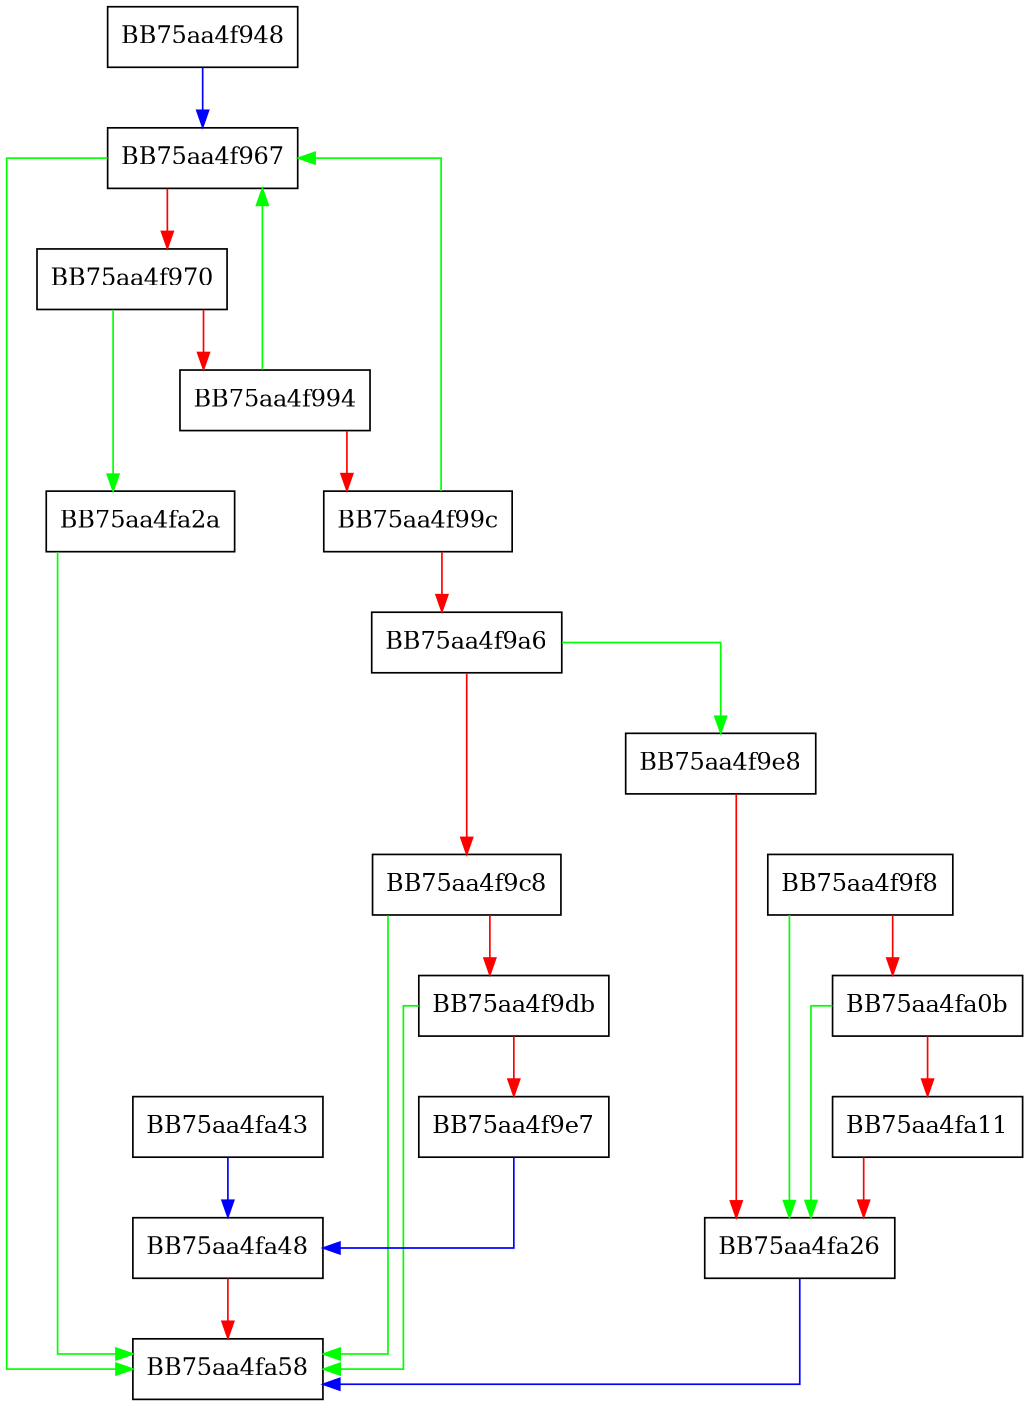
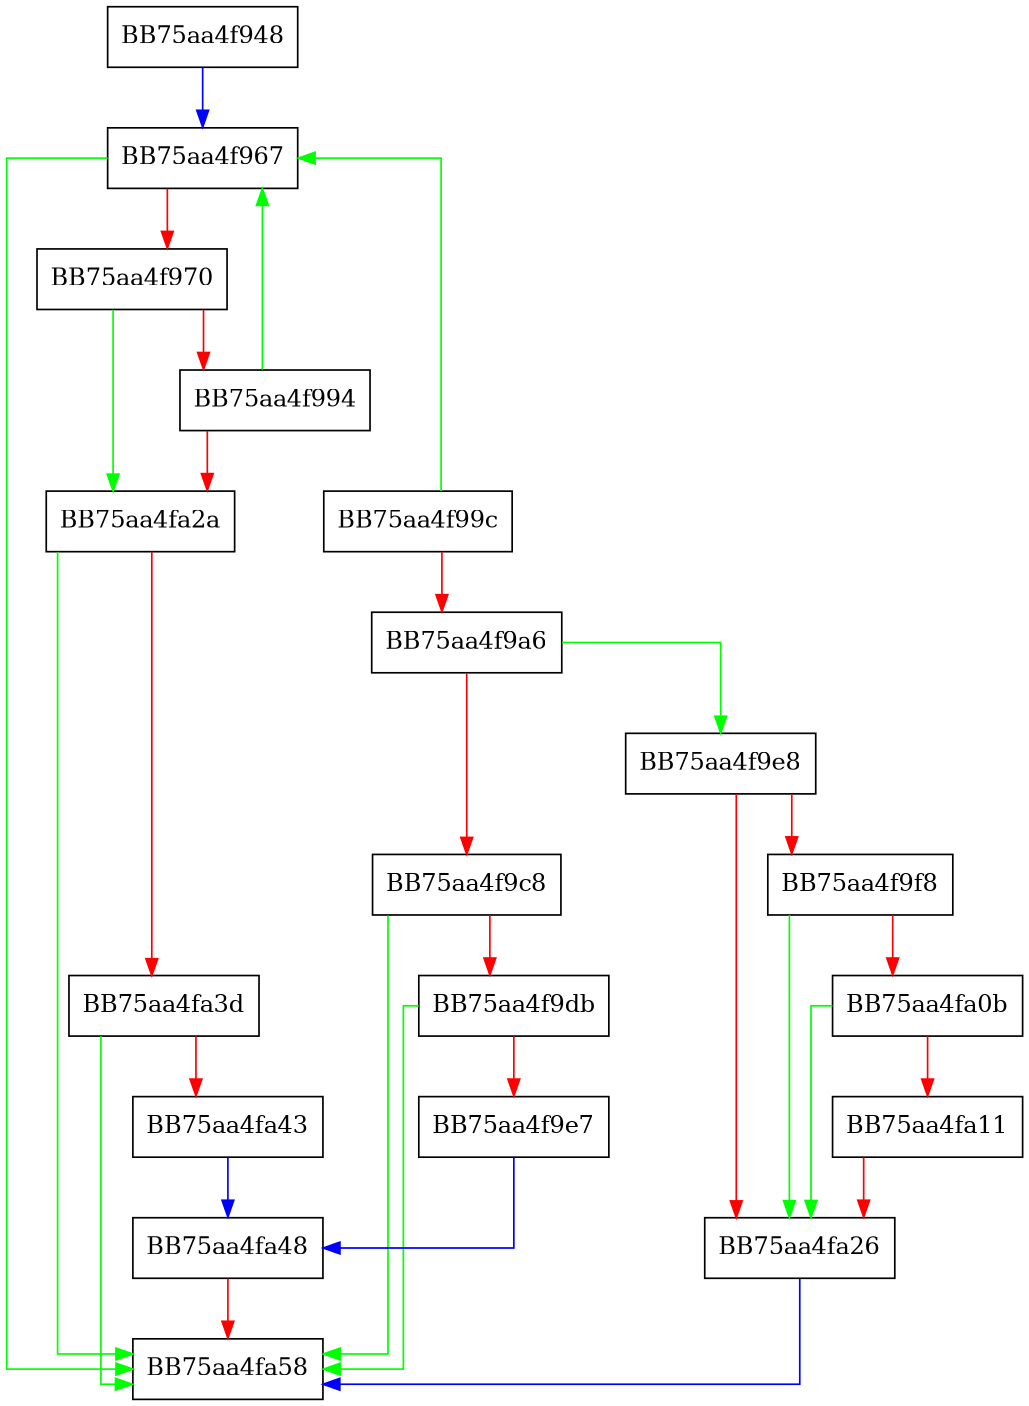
edge "BB75aa4f994" -> "BB75aa4f99c": now "BB75aa4f994" -> "BB75aa4fa2a"
edge "BB75aa4f9e8" -> "BB75aa4f9f8": added
node "BB75aa4fa3d": added
